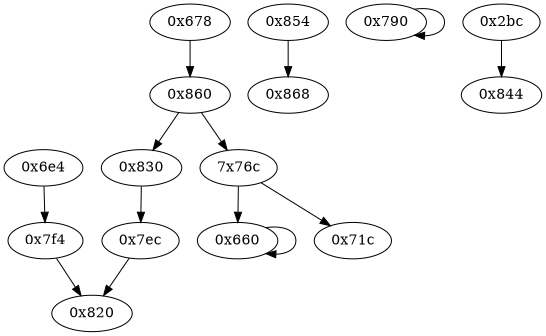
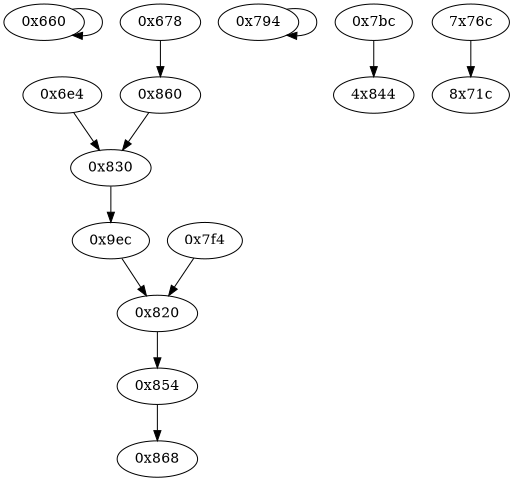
node "0x790": label "0x790" -> "0x794"
node "0x2bc": label "0x2bc" -> "0x7bc"
node "0x844": label "0x844" -> "4x844"
edge "0x860" -> "7x76c": removed
edge "0x6e4" -> "0x7f4": now "0x6e4" -> "0x830"
edge "7x76c" -> "0x660": removed
node "0x7ec": label "0x7ec" -> "0x9ec"
node "0x71c": label "0x71c" -> "8x71c"
edge "0x820" -> "0x854": added
